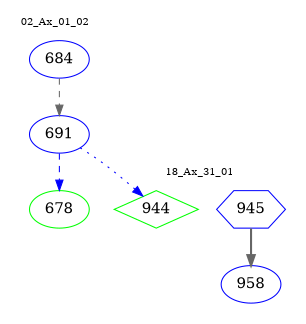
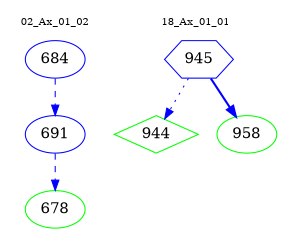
edge "684" -> "691": color gray40 -> blue
edge "691" -> "944": now "945" -> "944"
cluster "18_Ax_31_01": label "18_Ax_31_01" -> "18_Ax_01_01"
edge "945" -> "958": color gray40 -> blue
node "958": color blue -> green
